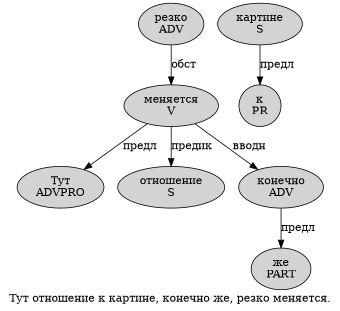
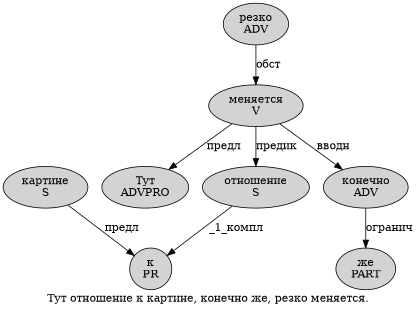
edge "отношение S" -> "к PR": added, label "_1_компл"
edge "конечно ADV" -> "же PART": label "предл" -> "огранич"
